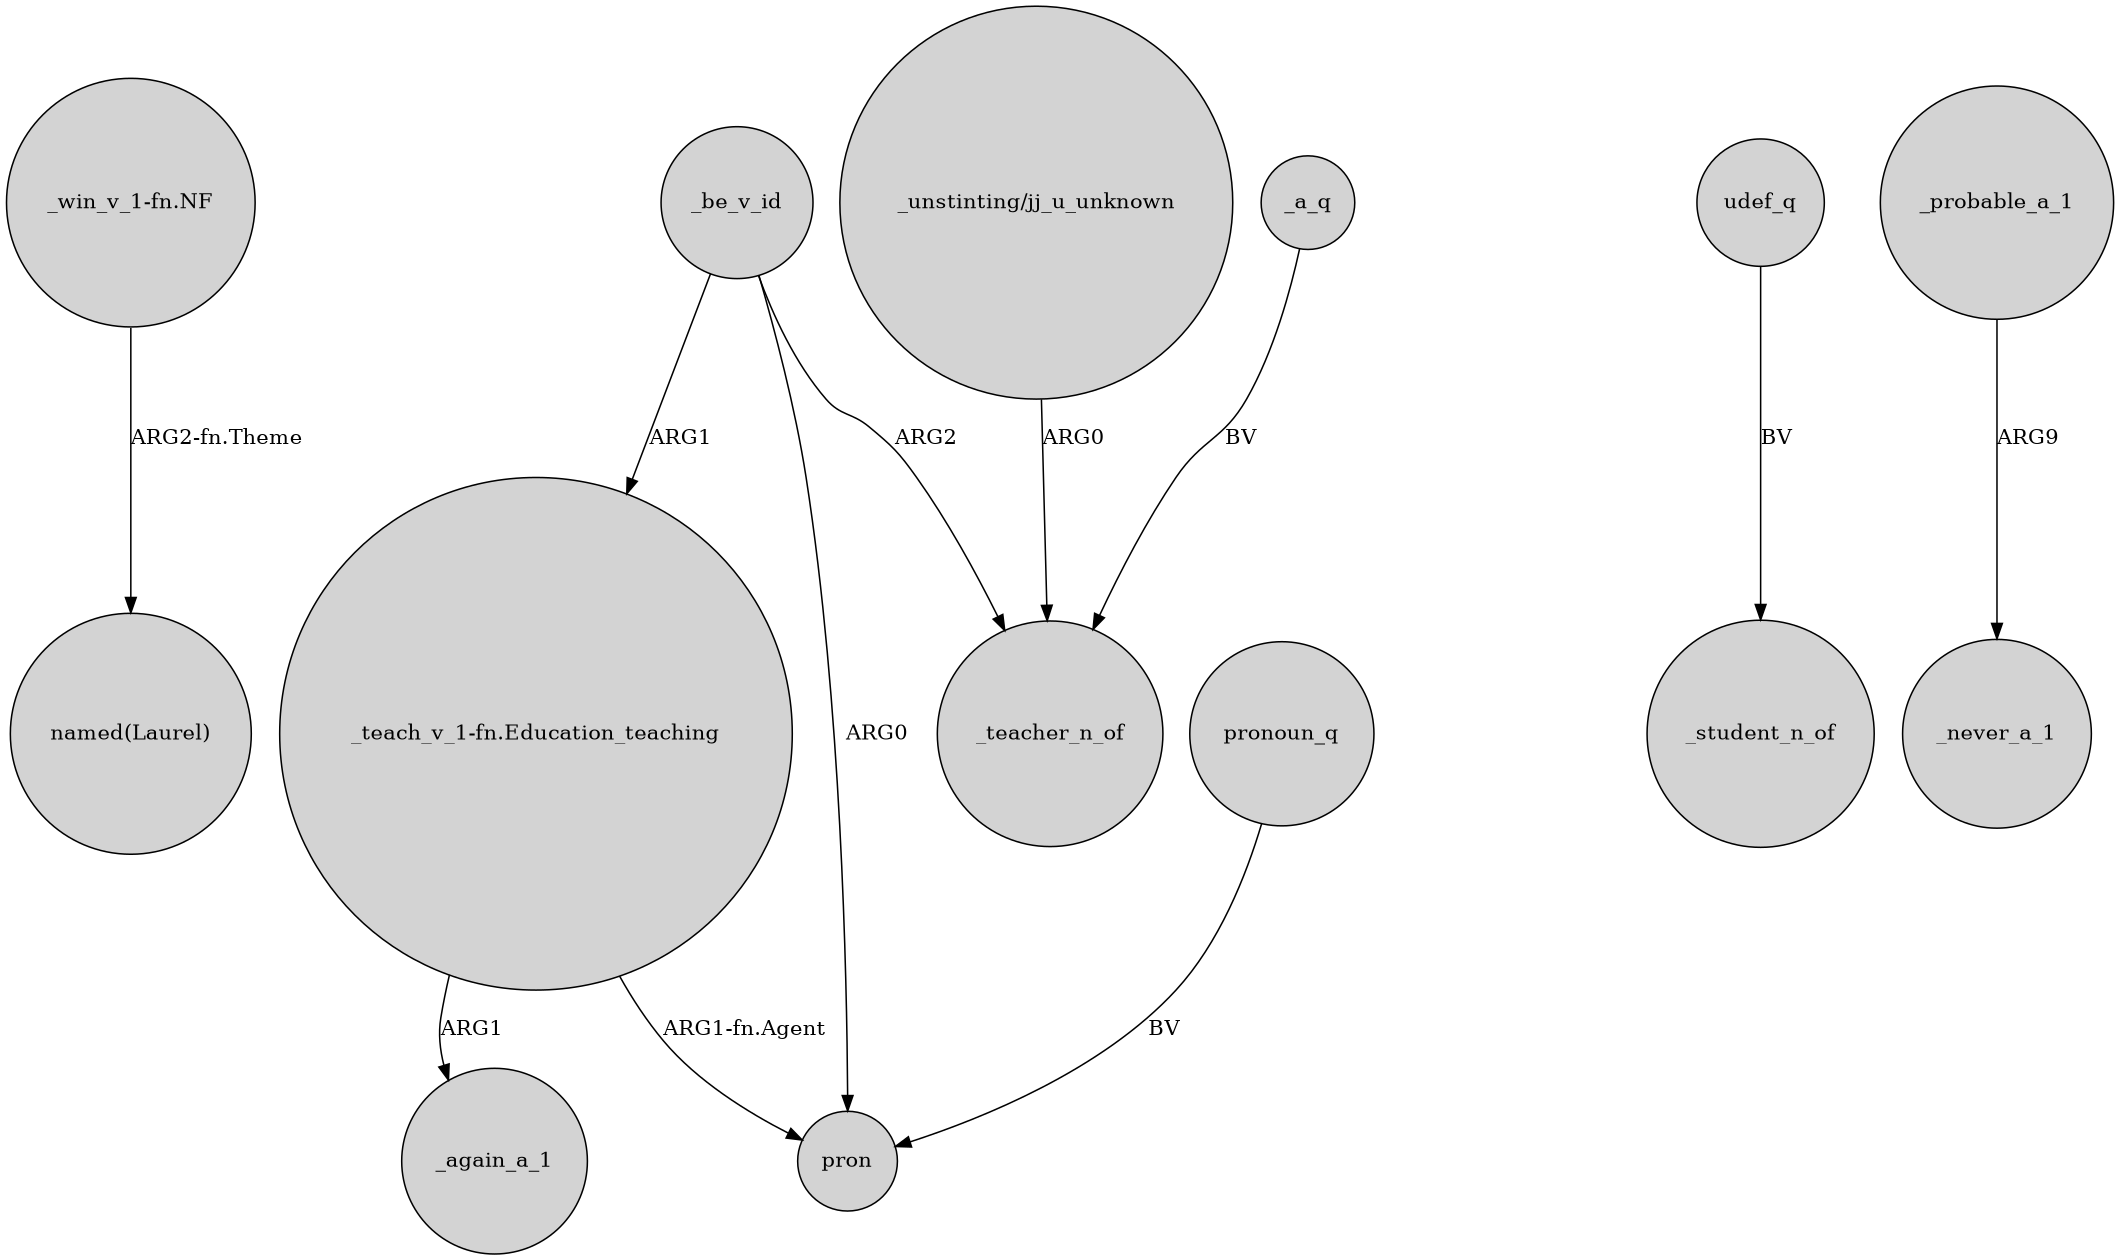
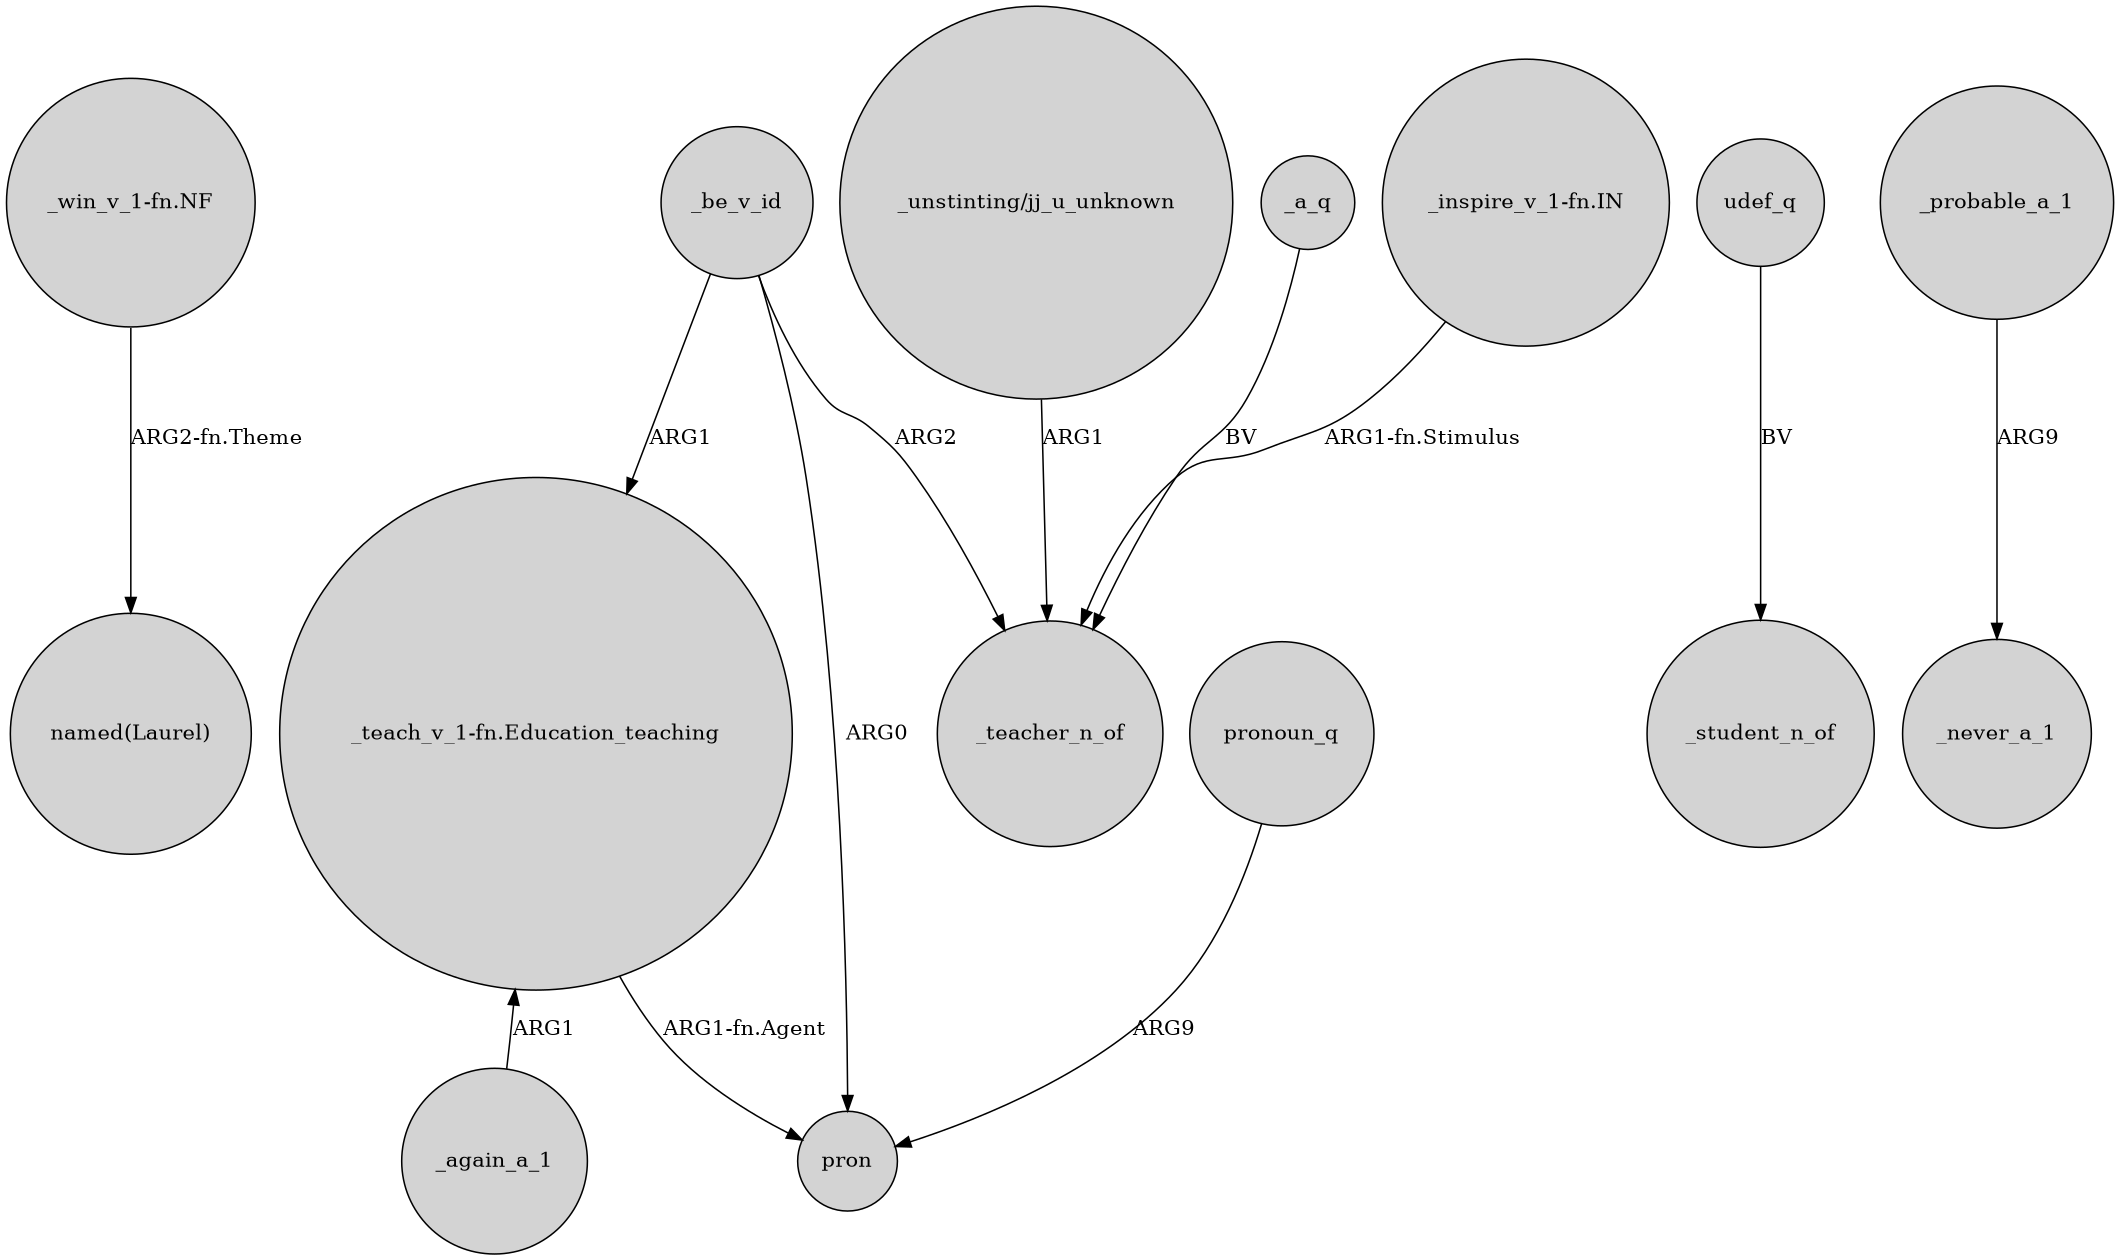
node "_inspire_v_1-fn.IN": added
edge "_unstinting/jj_u_unknown" -> "_teacher_n_of": label "ARG0" -> "ARG1"
edge "_teach_v_1-fn.Education_teaching" -> "_again_a_1": reversed
edge "pronoun_q" -> "pron": label "BV" -> "ARG9"
